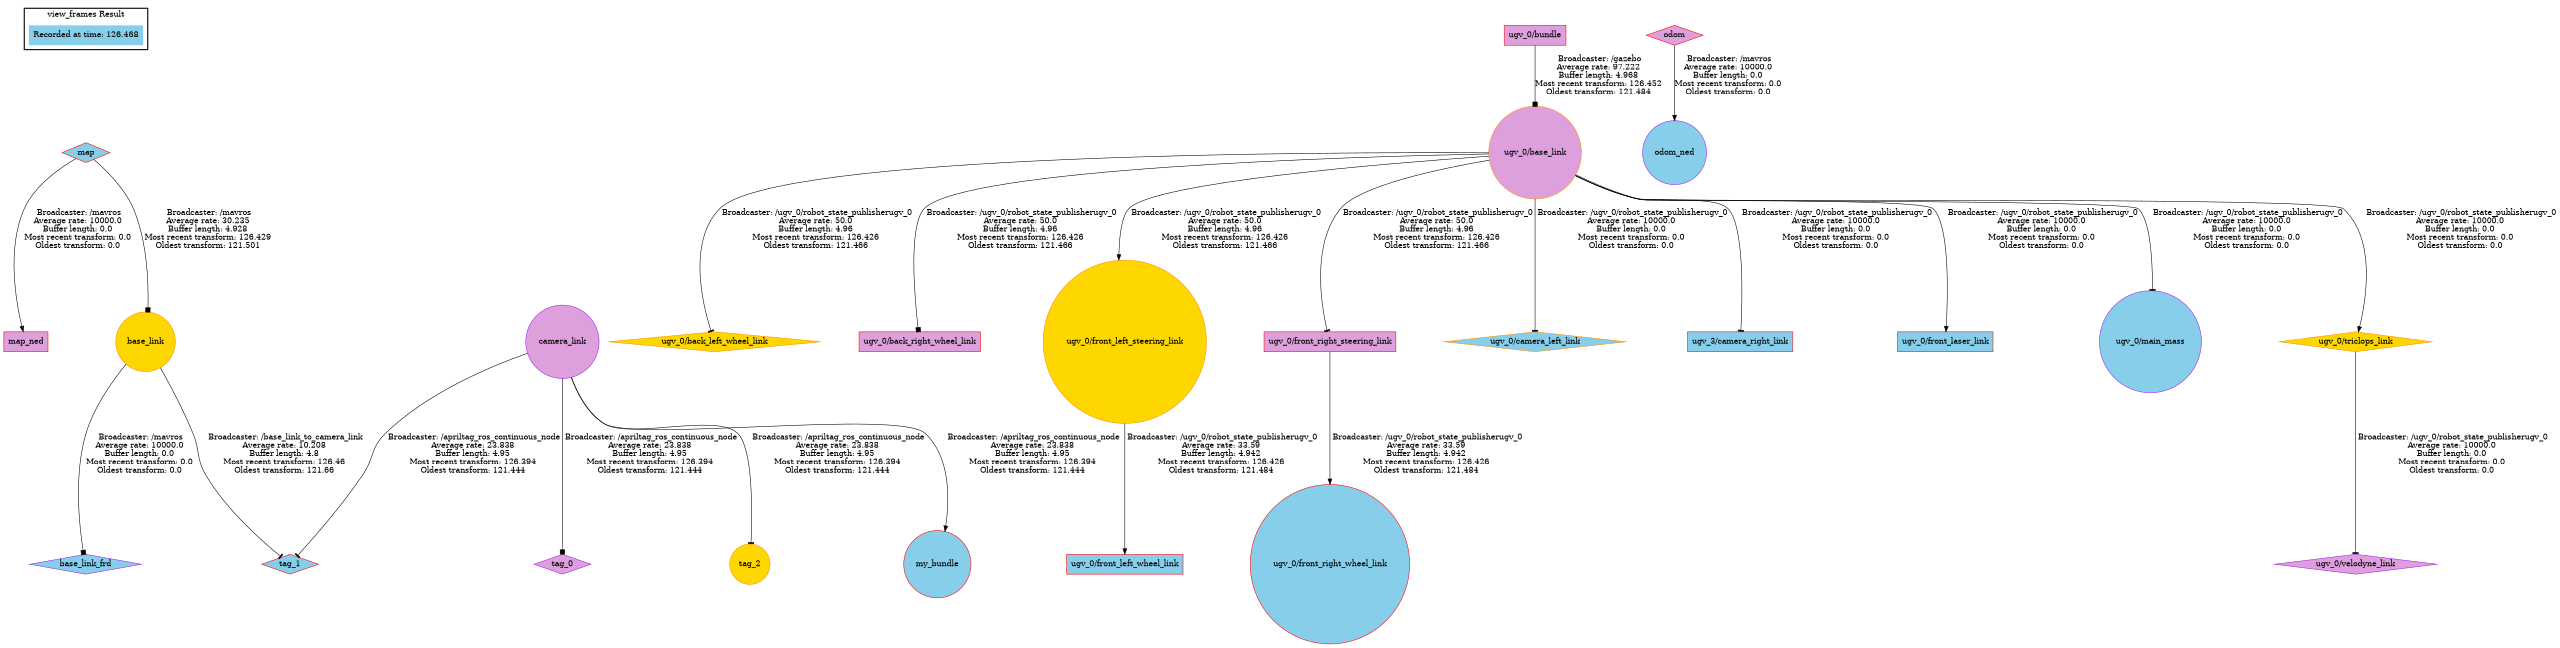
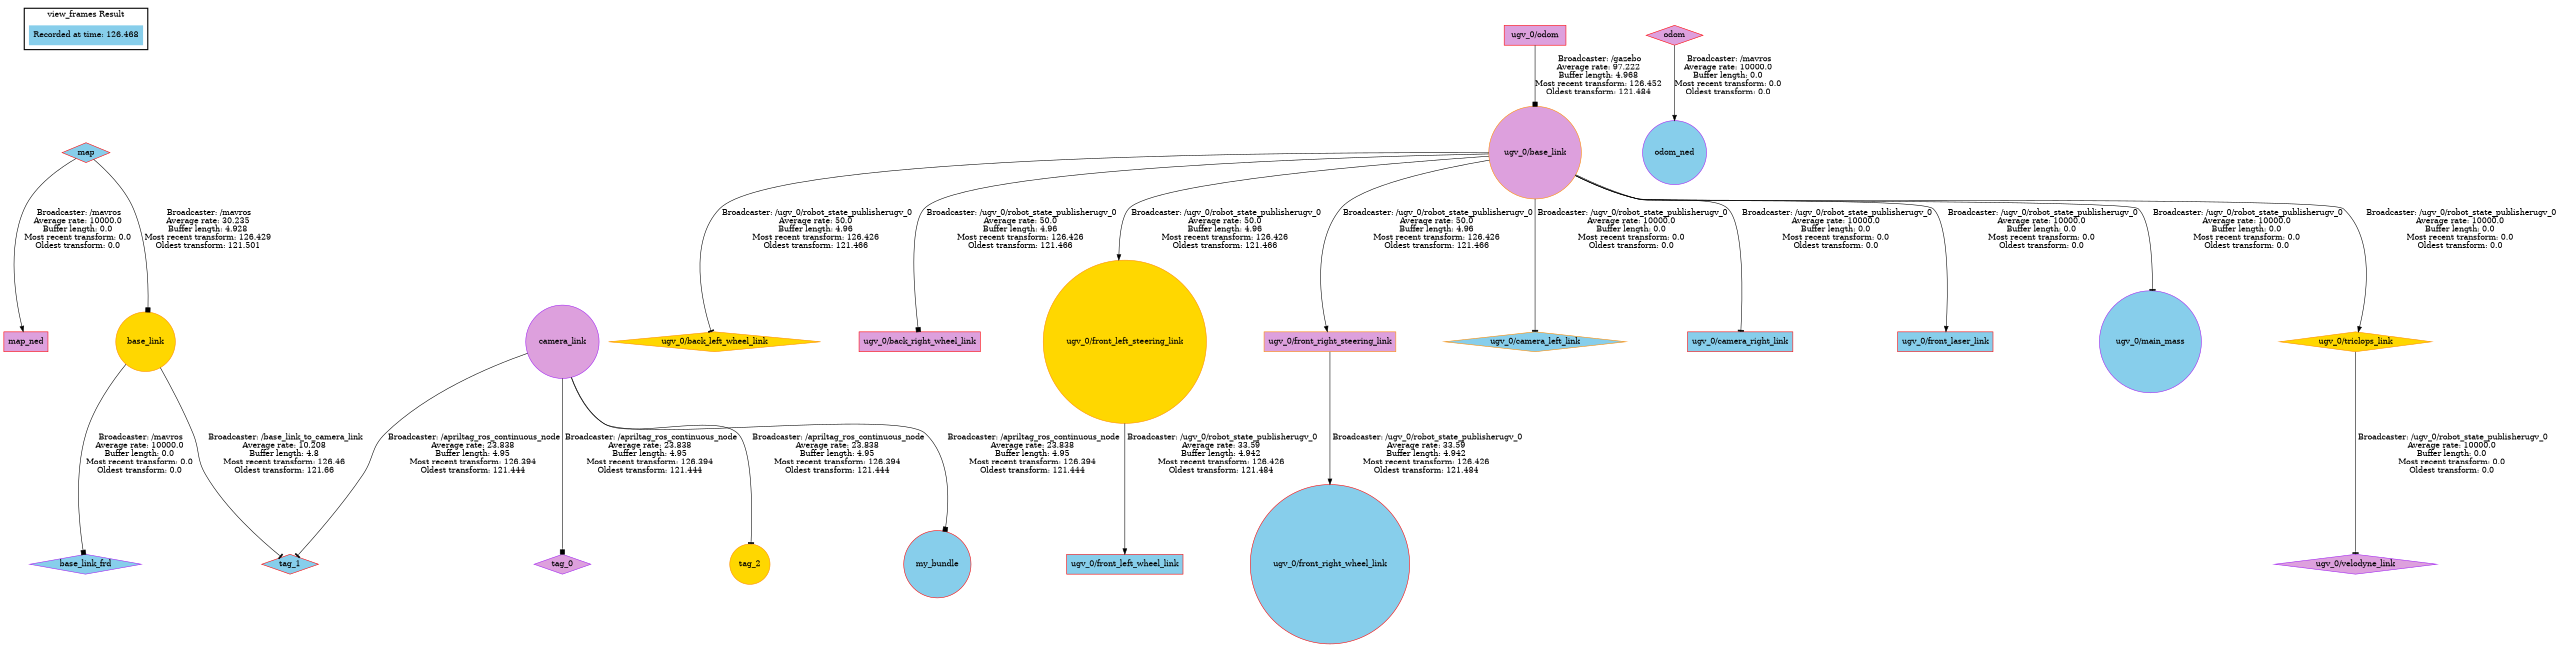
node "ugv_0/bundle": label "ugv_0/bundle" -> "ugv_0/odom"
edge "ugv_0/base_link" -> "ugv_0/front_right_steering_link": arrowhead tee -> normal
node "ugv_0/front_right_steering_link": color red -> darkorange
node "ugv_3/camera_right_link": label "ugv_3/camera_right_link" -> "ugv_0/camera_right_link"
edge "camera_link" -> "my_bundle": arrowhead normal -> box
